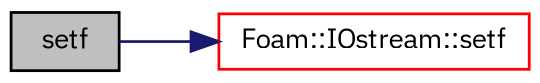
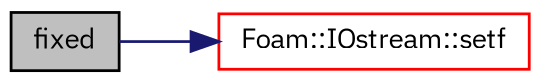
node "setf": label "setf" -> "fixed"
